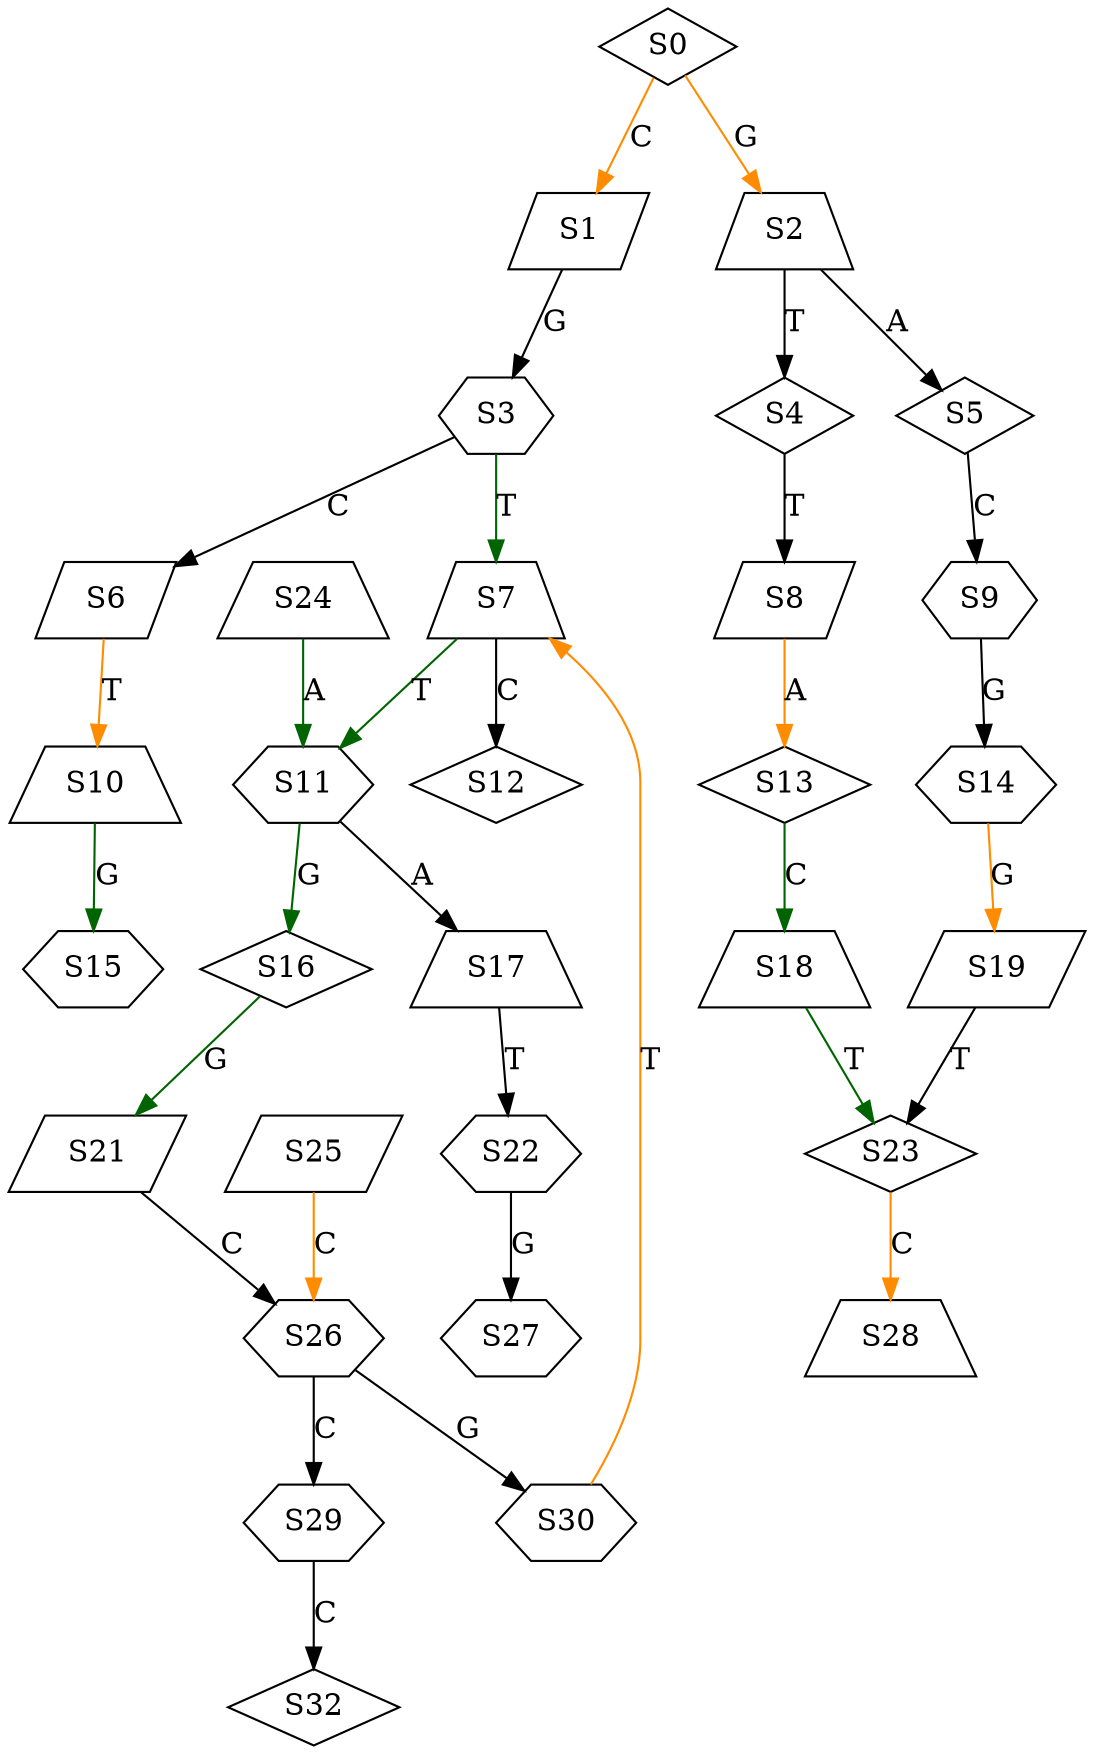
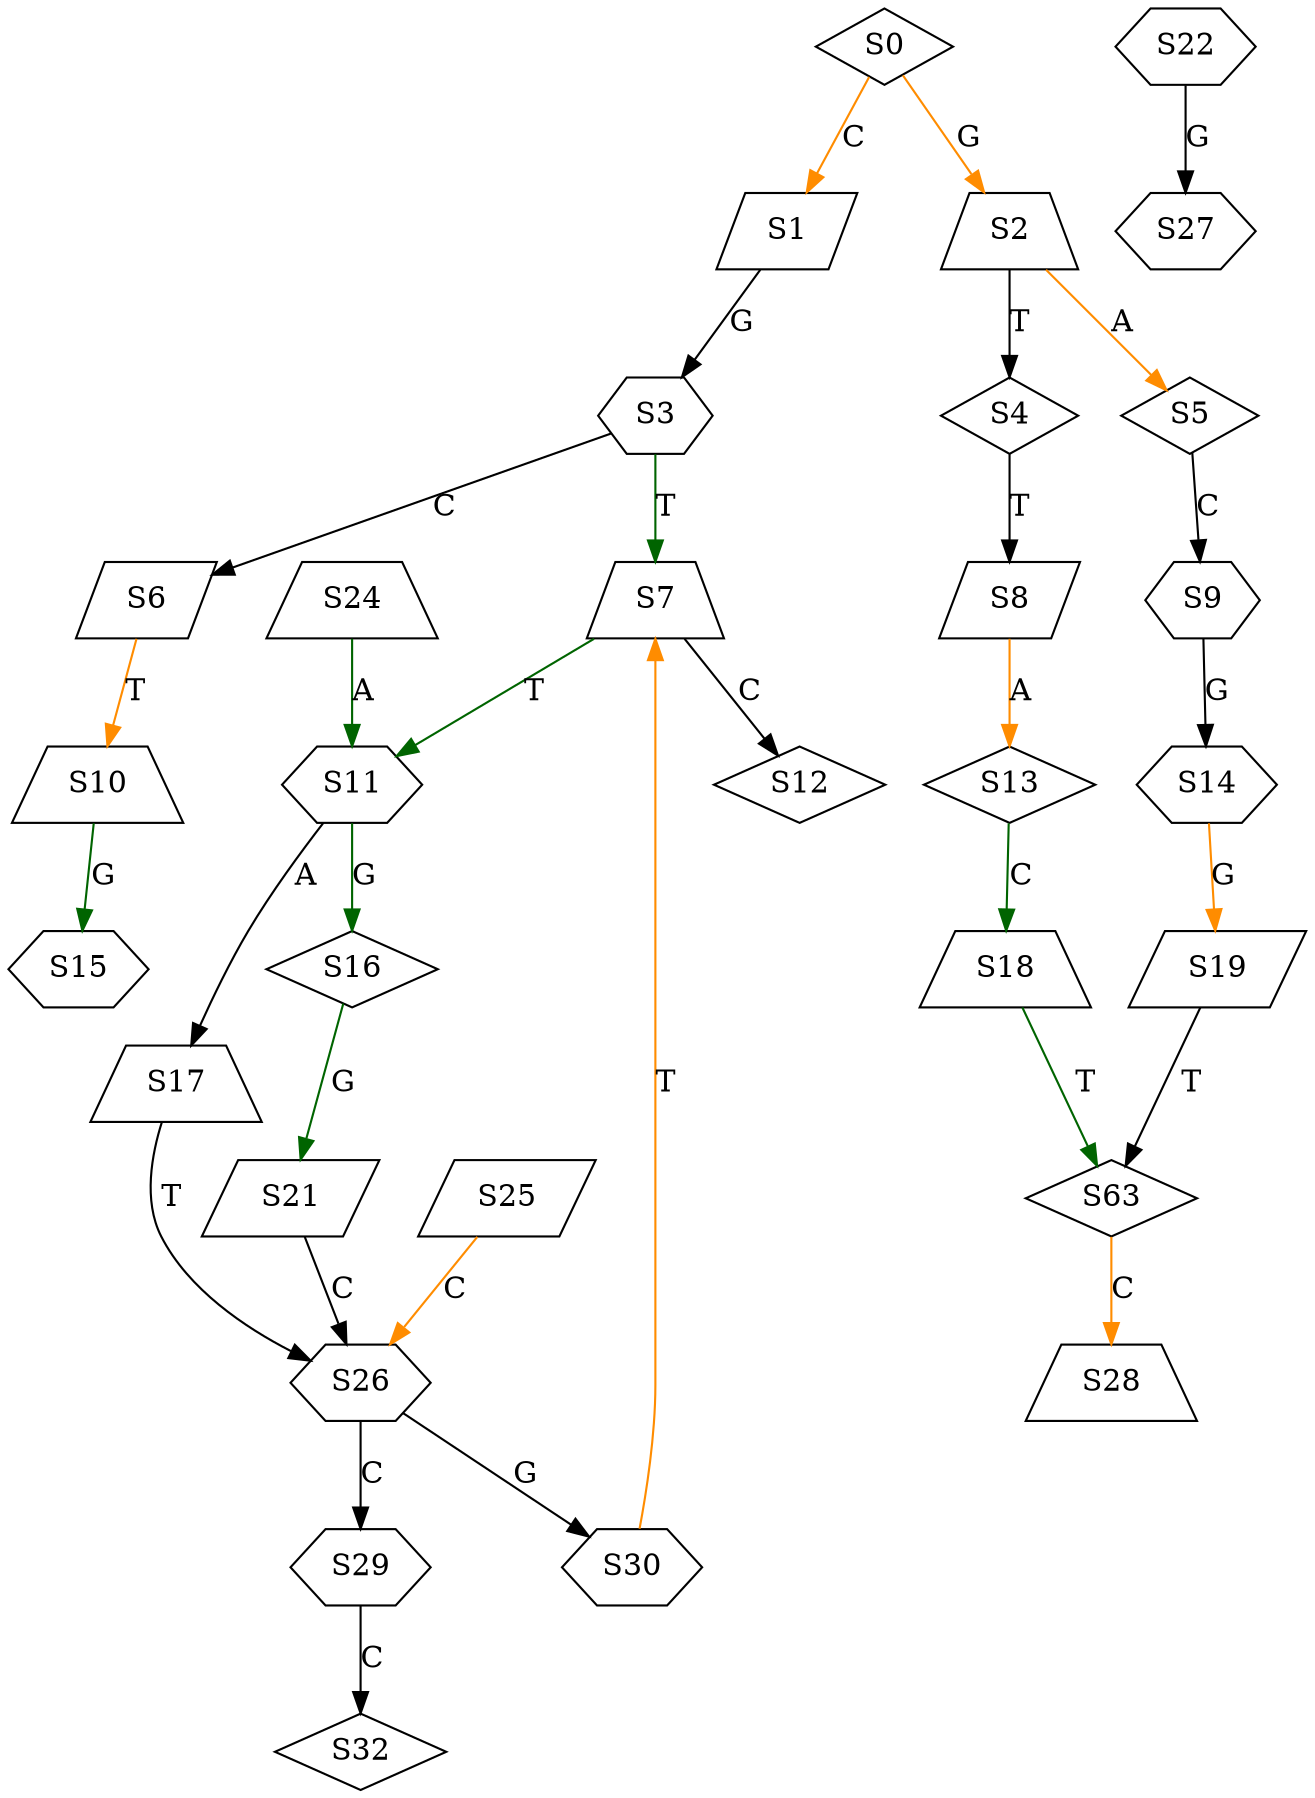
edge "S2" -> "S5": color black -> darkorange
edge "S17" -> "S22": now "S17" -> "S26"
node "S23": label "S23" -> "S63"
